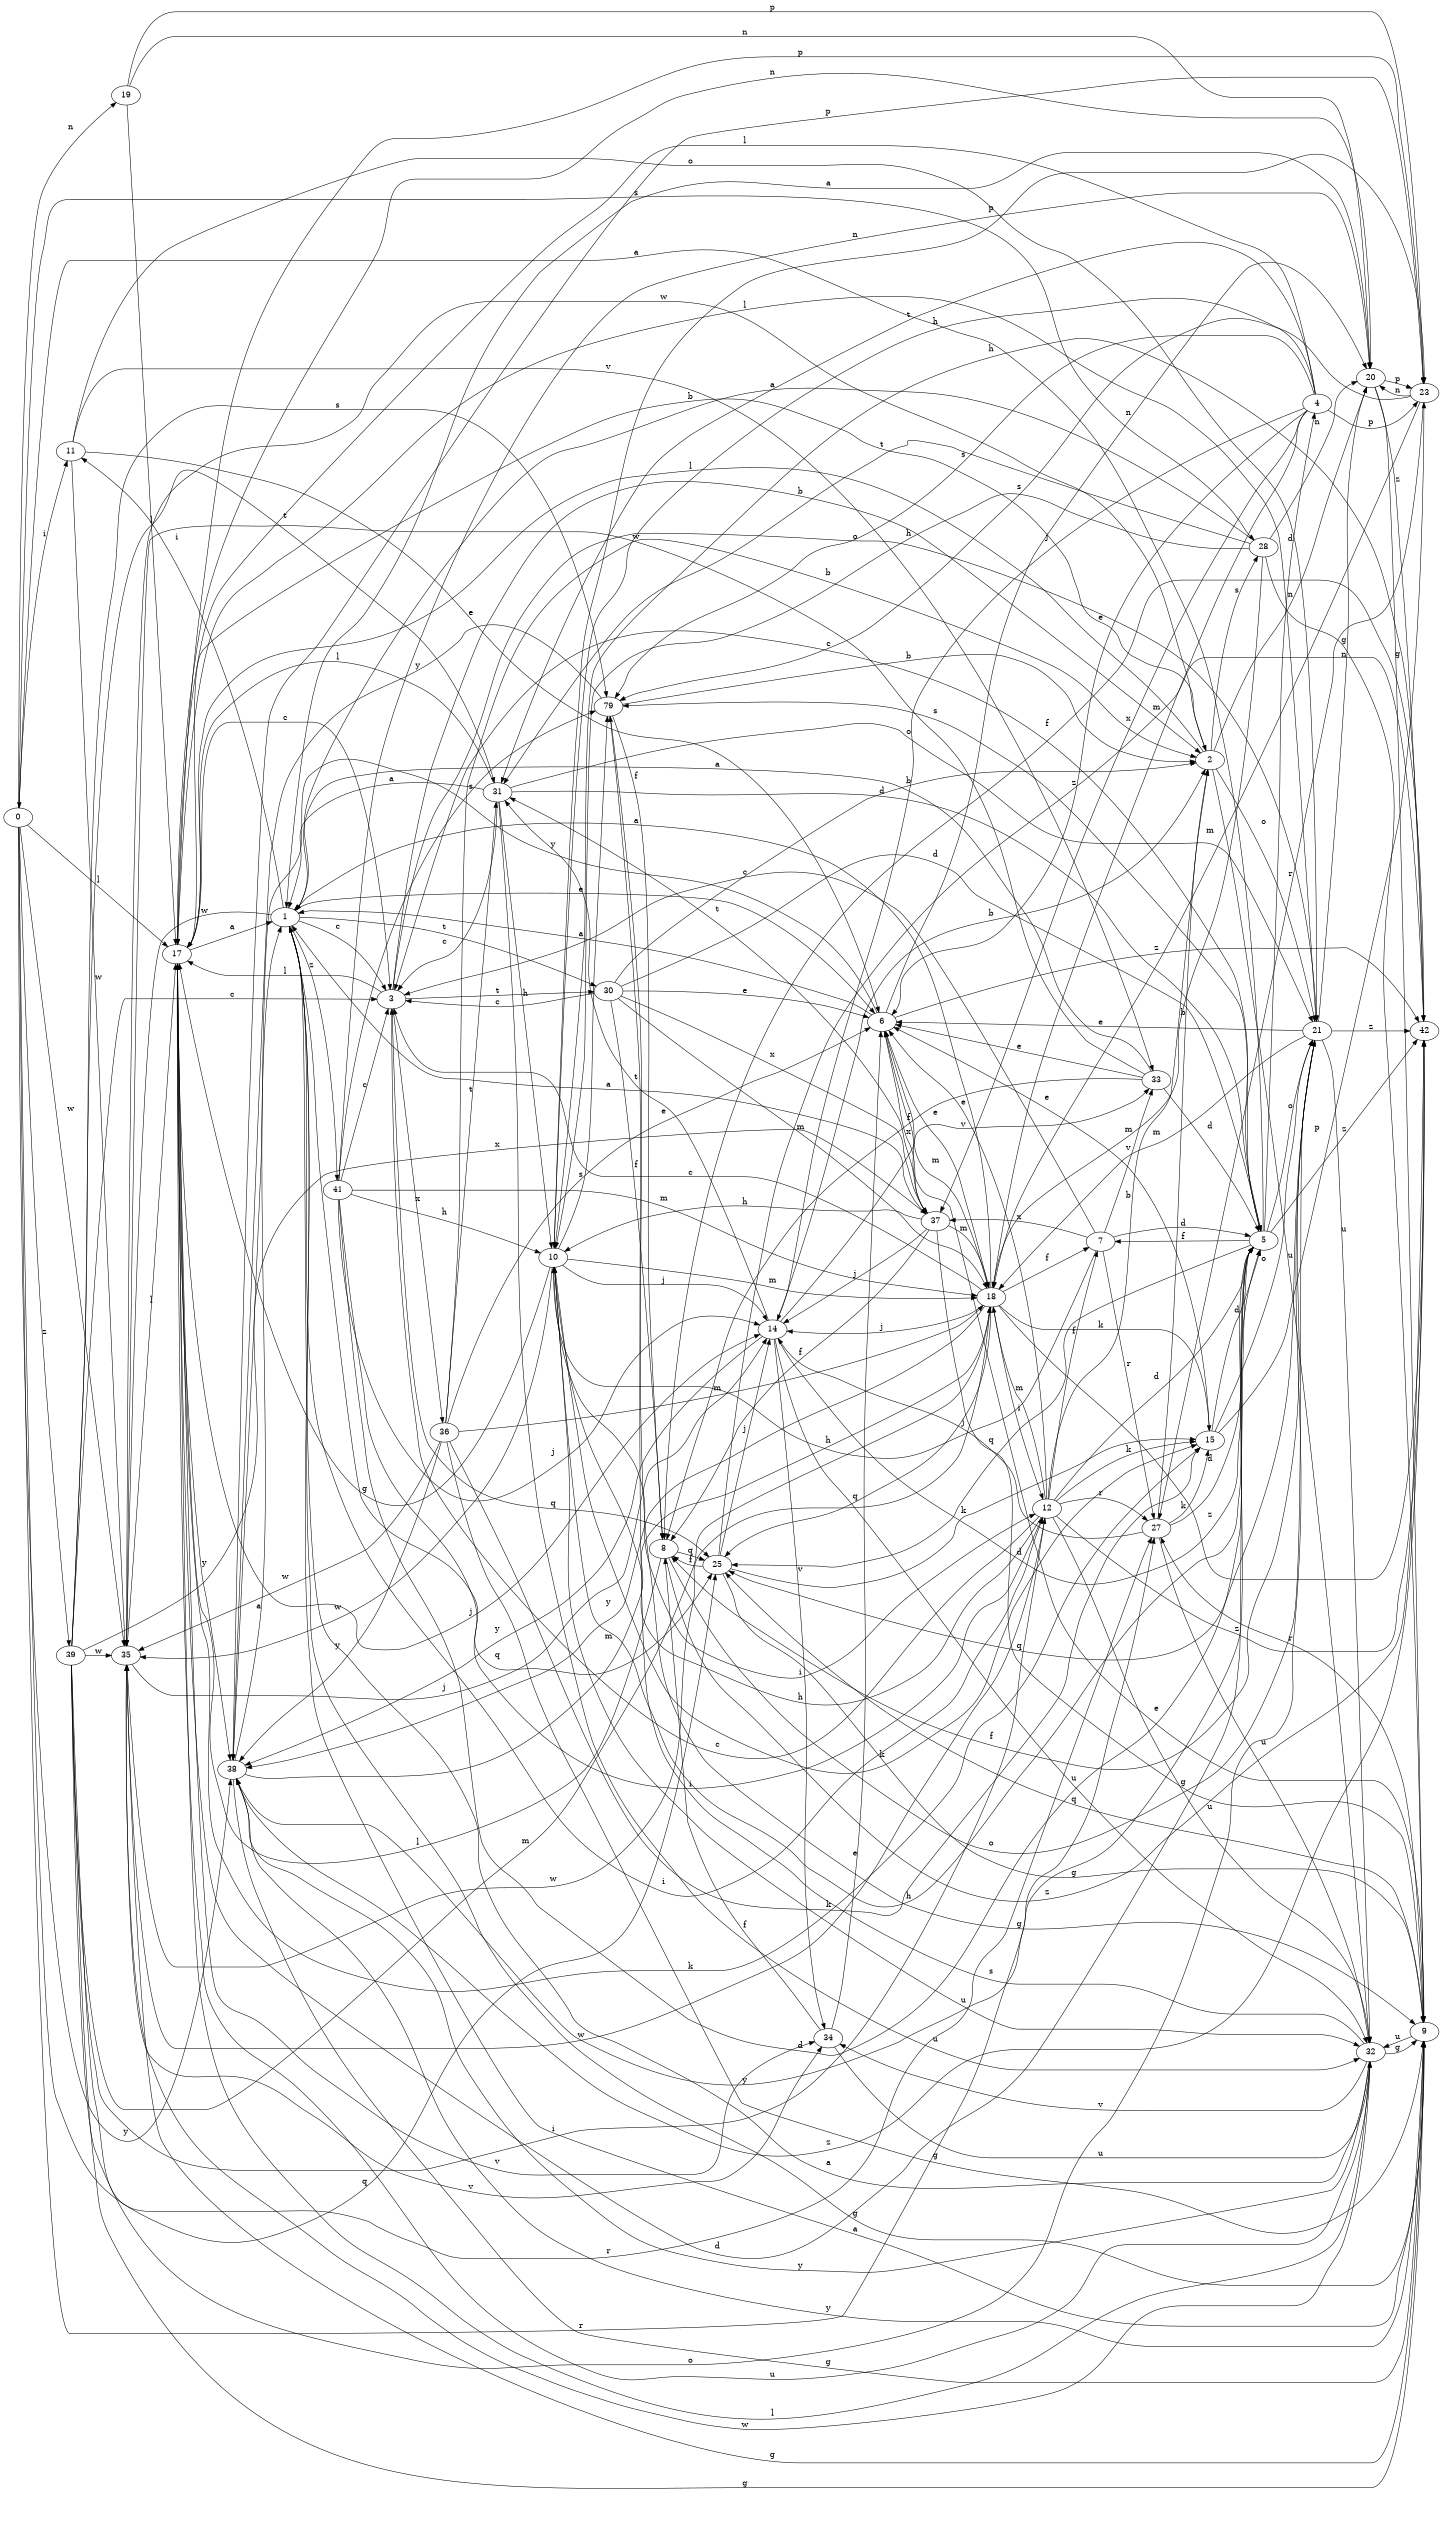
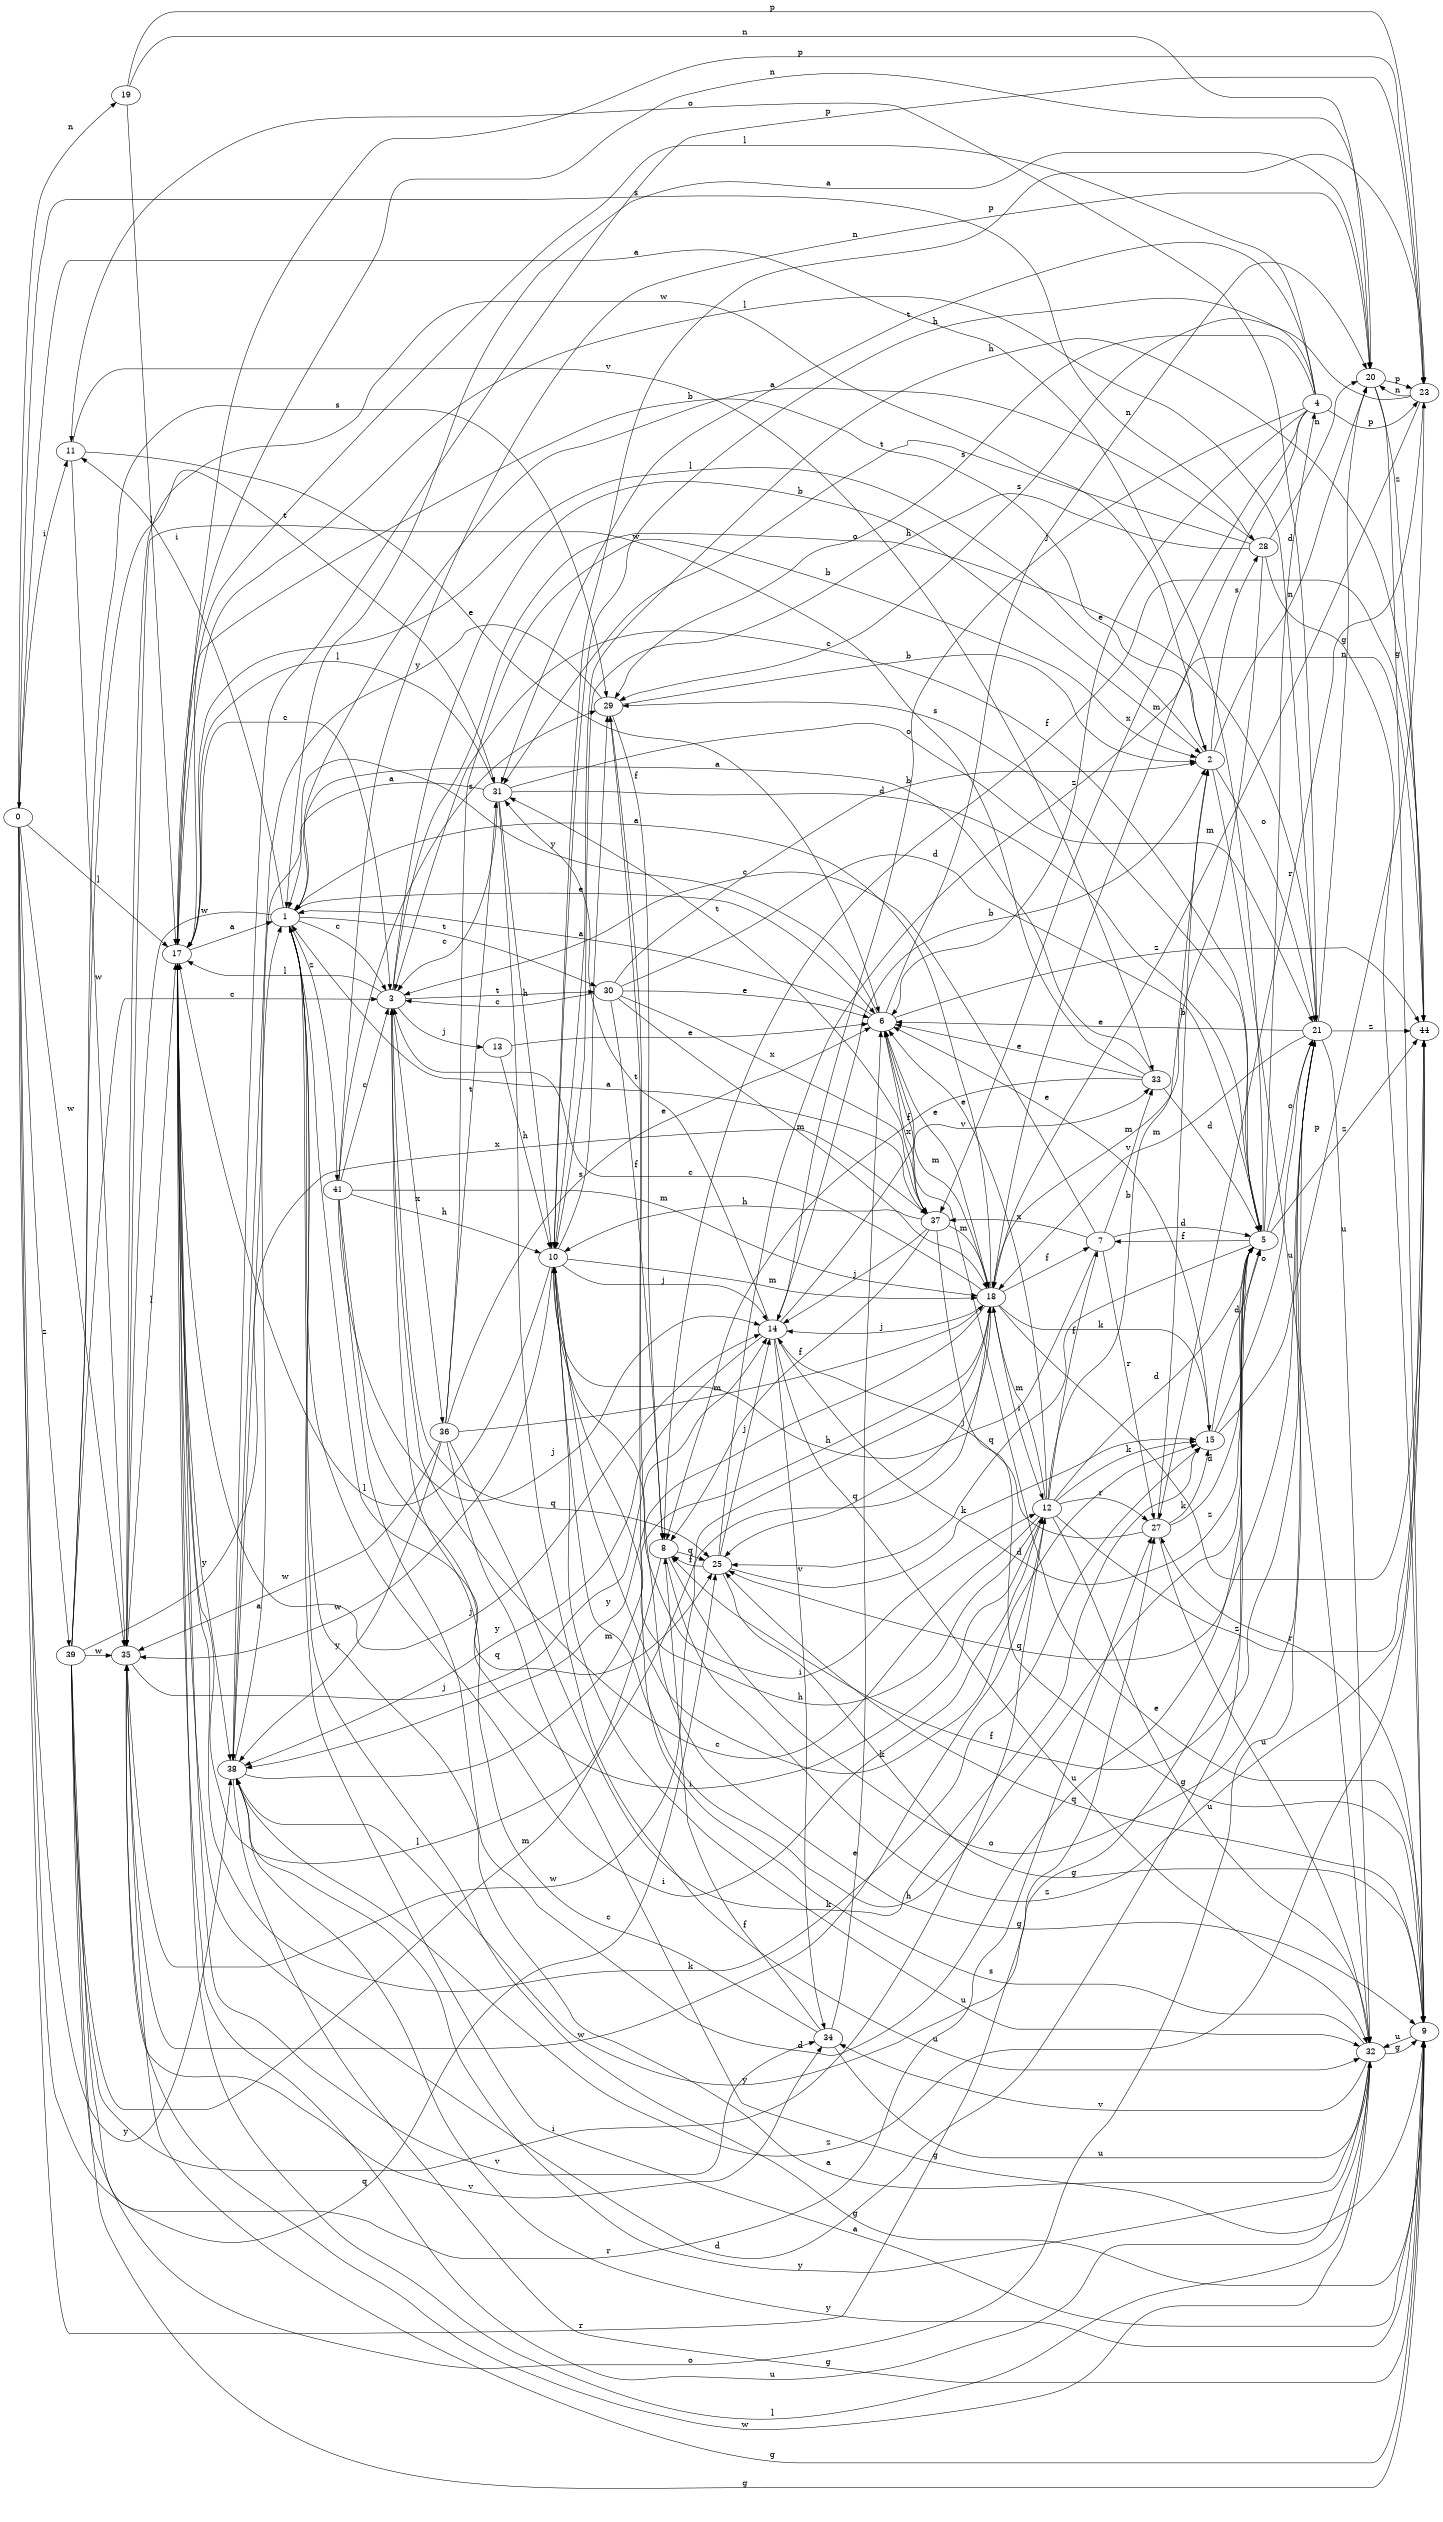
edge "11" -> "21": reversed
node "79": label "79" -> "29"
node "42": label "42" -> "44"
node "13": added
edge "10" -> "17": label "g" -> "l"
edge "34" -> "3": added, label "c"
